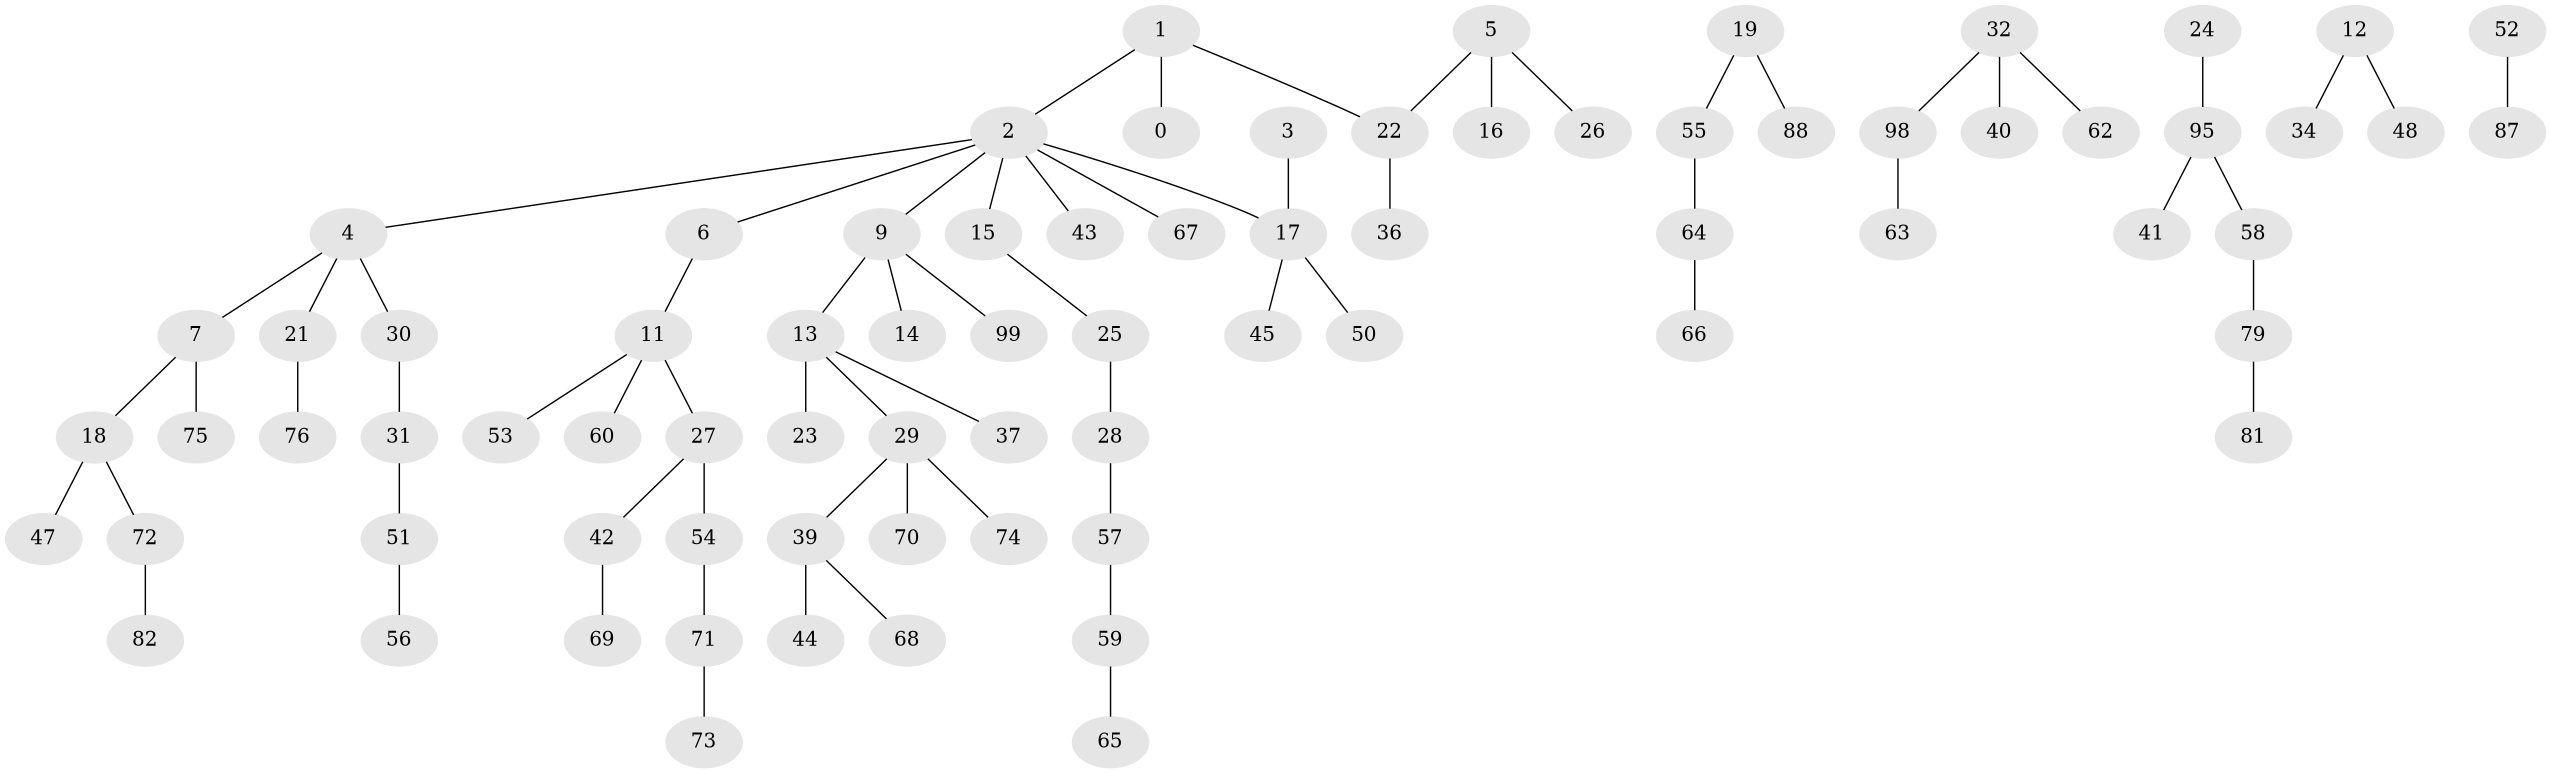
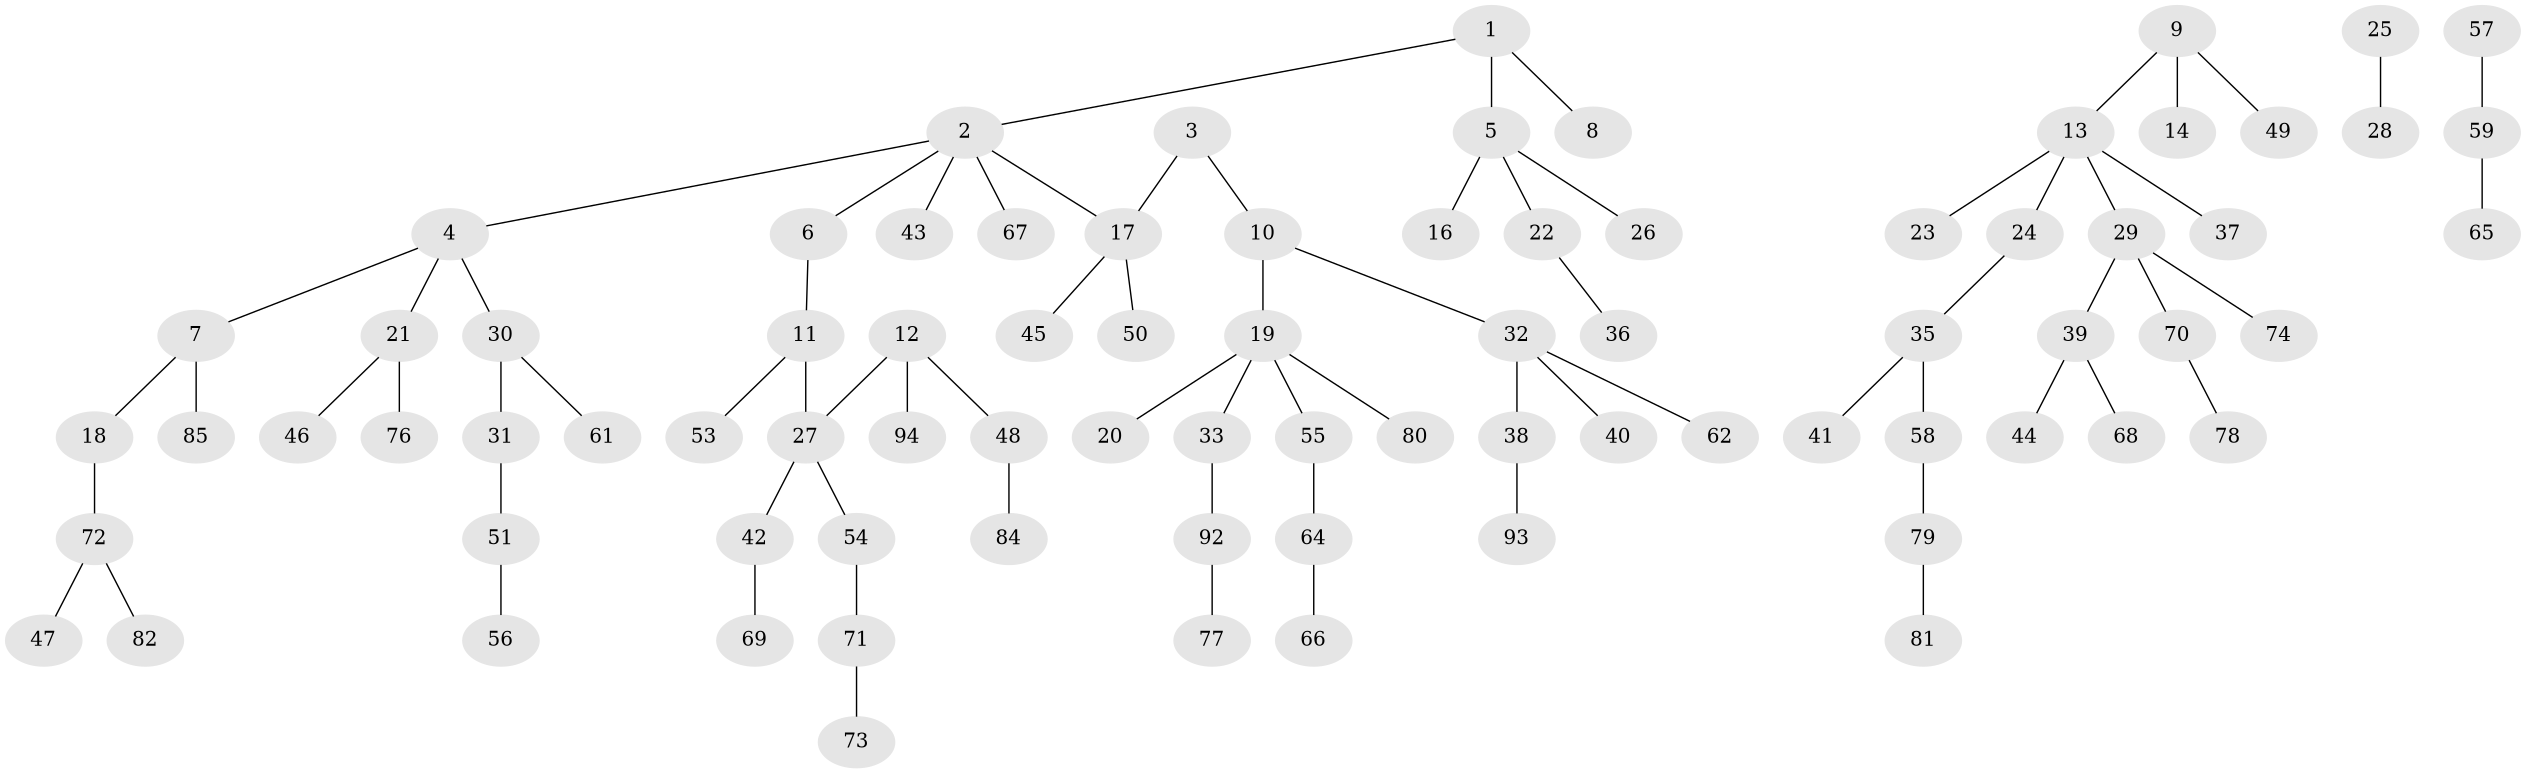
node "52": label "52" -> "92"
edge "1" -- "22": now "1" -- "5"
node "0": label "0" -> "8"
node "88": label "88" -> "80"
node "98": label "98" -> "38"
node "95": label "95" -> "35"
node "34": label "34" -> "94"
node "87": label "87" -> "77"
edge "2" -- "9": removed
edge "13" -- "24": added
node "15": removed
node "10": added
node "63": label "63" -> "93"
node "99": label "99" -> "49"
edge "12" -- "27": added
node "75": label "75" -> "85"
node "46": added
node "61": added
node "60": removed
node "20": added
node "33": added
node "78": added
edge "18" -- "47": now "72" -- "47"
edge "28" -- "57": removed
node "84": added
